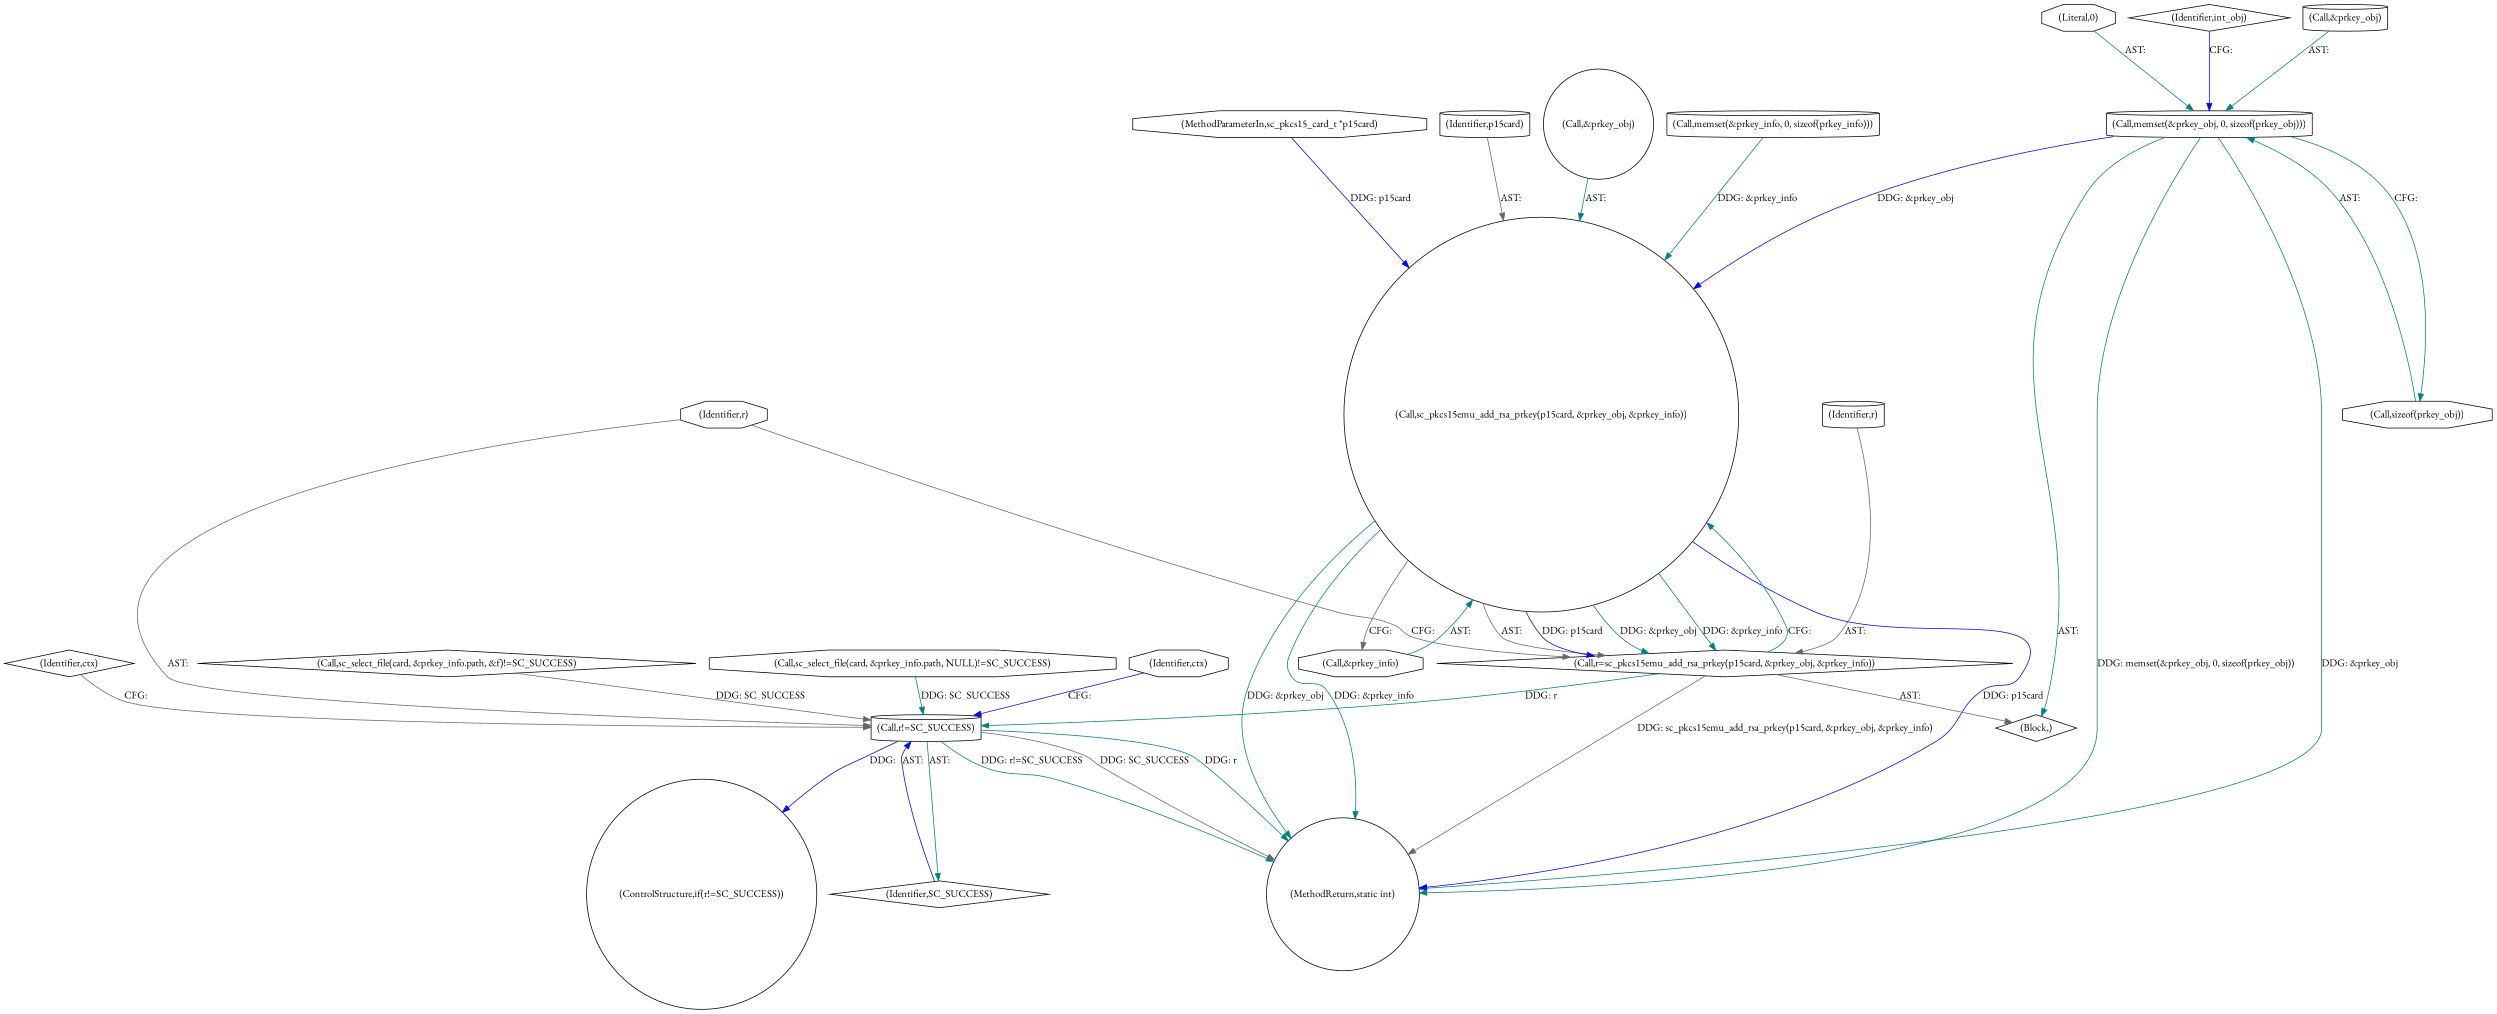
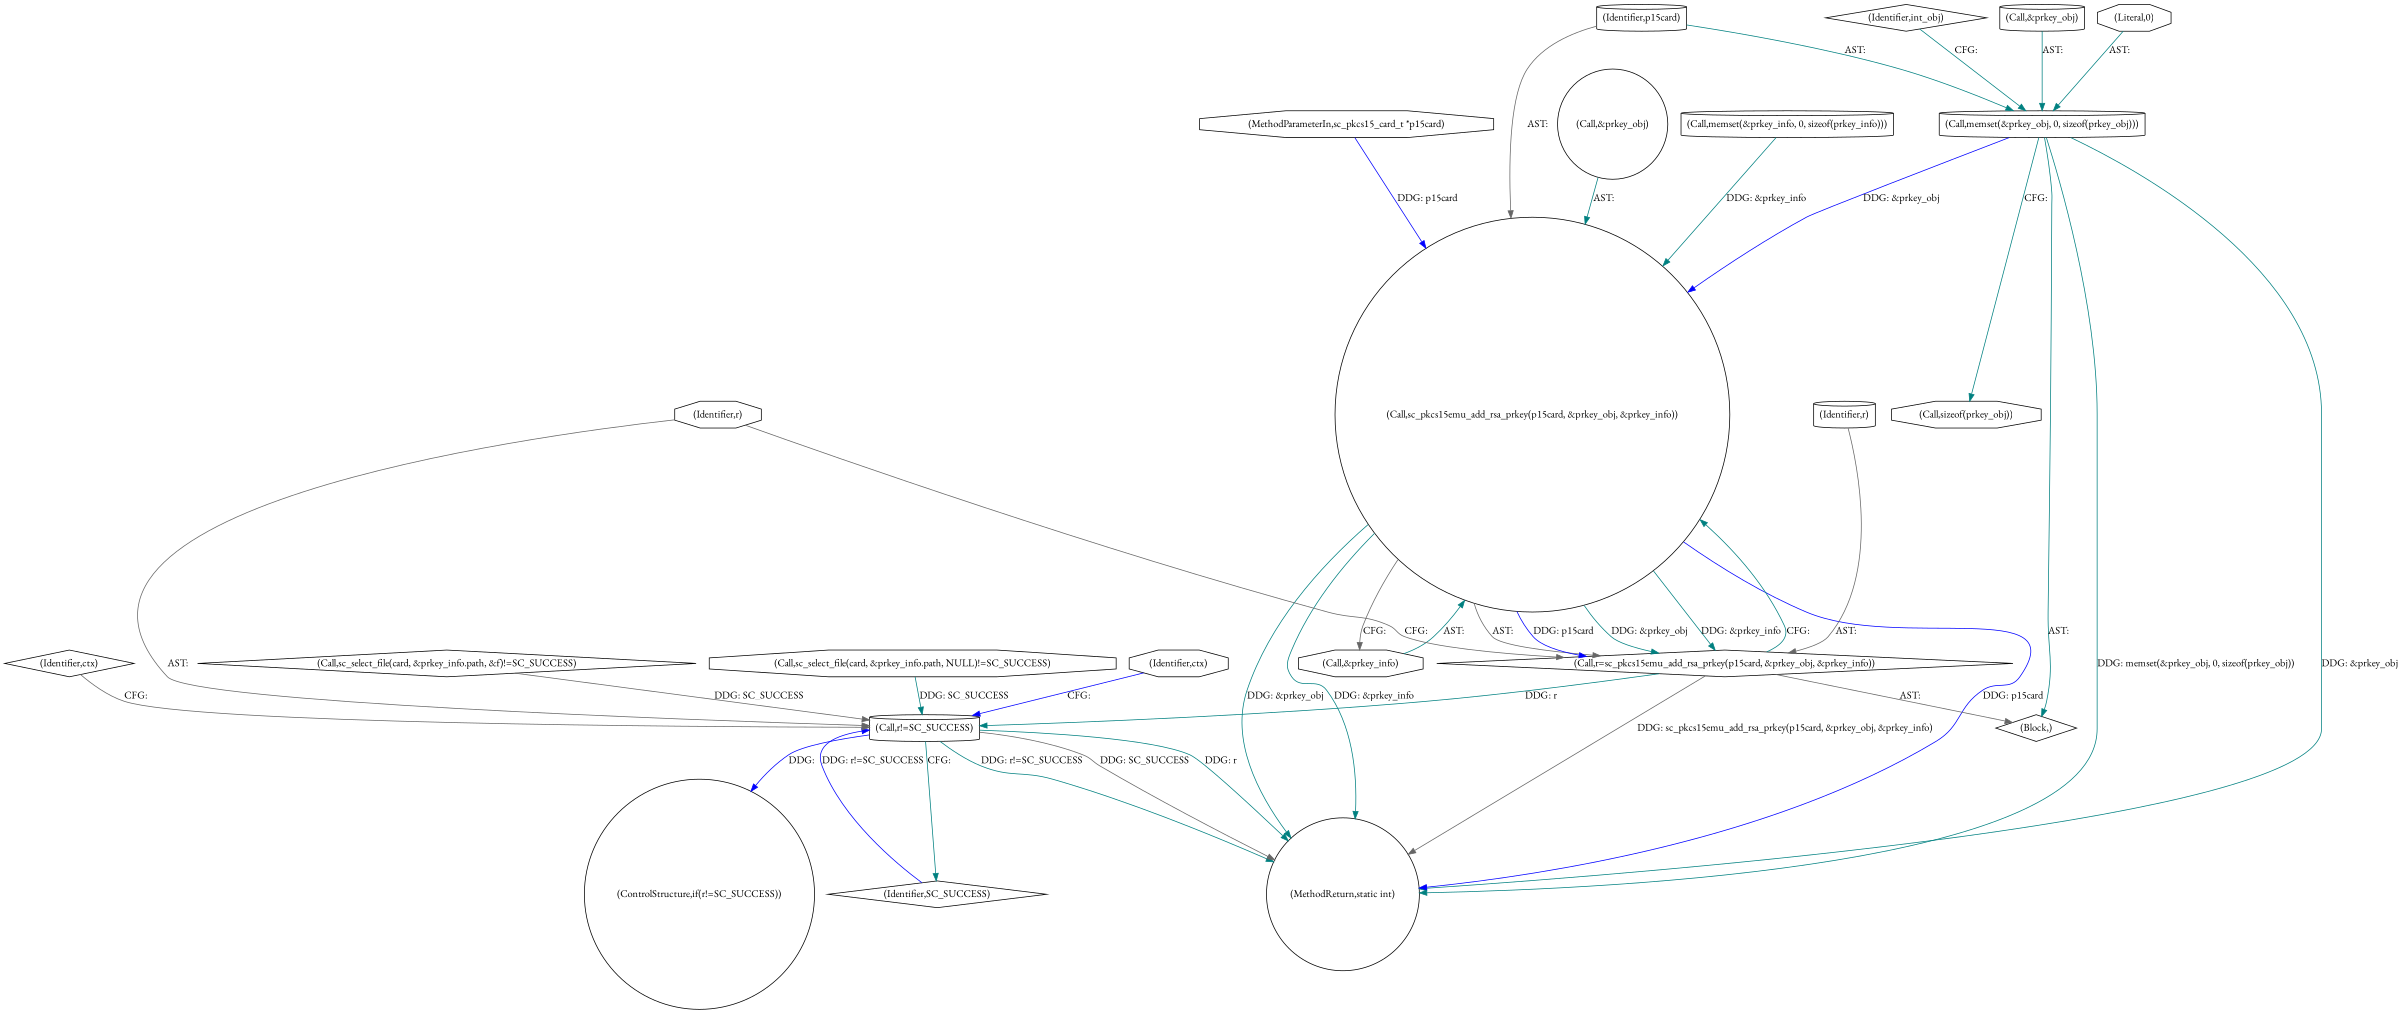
edge "(Identifier,int_obj)" -> "(Call,memset(&prkey_obj, 0, sizeof(prkey_obj)))": color blue -> teal
edge "(Call,sizeof(prkey_obj))" -> "(Call,memset(&prkey_obj, 0, sizeof(prkey_obj)))": now "(Identifier,p15card)" -> "(Call,memset(&prkey_obj, 0, sizeof(prkey_obj)))"
edge "(Identifier,SC_SUCCESS)" -> "(Call,r!=SC_SUCCESS)": label "AST: " -> "DDG: r!=SC_SUCCESS"
edge "(Call,r!=SC_SUCCESS)" -> "(Identifier,SC_SUCCESS)": label "AST: " -> "CFG: "
